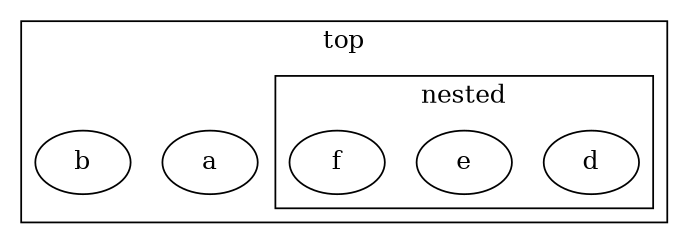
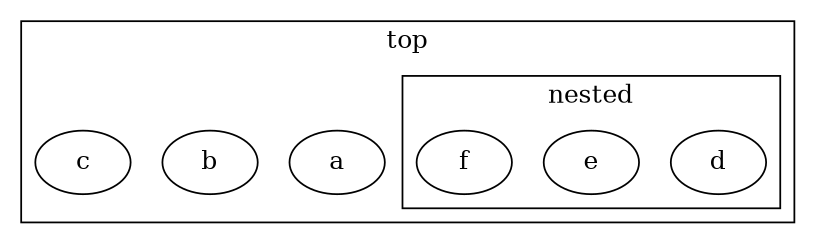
node "c": added
